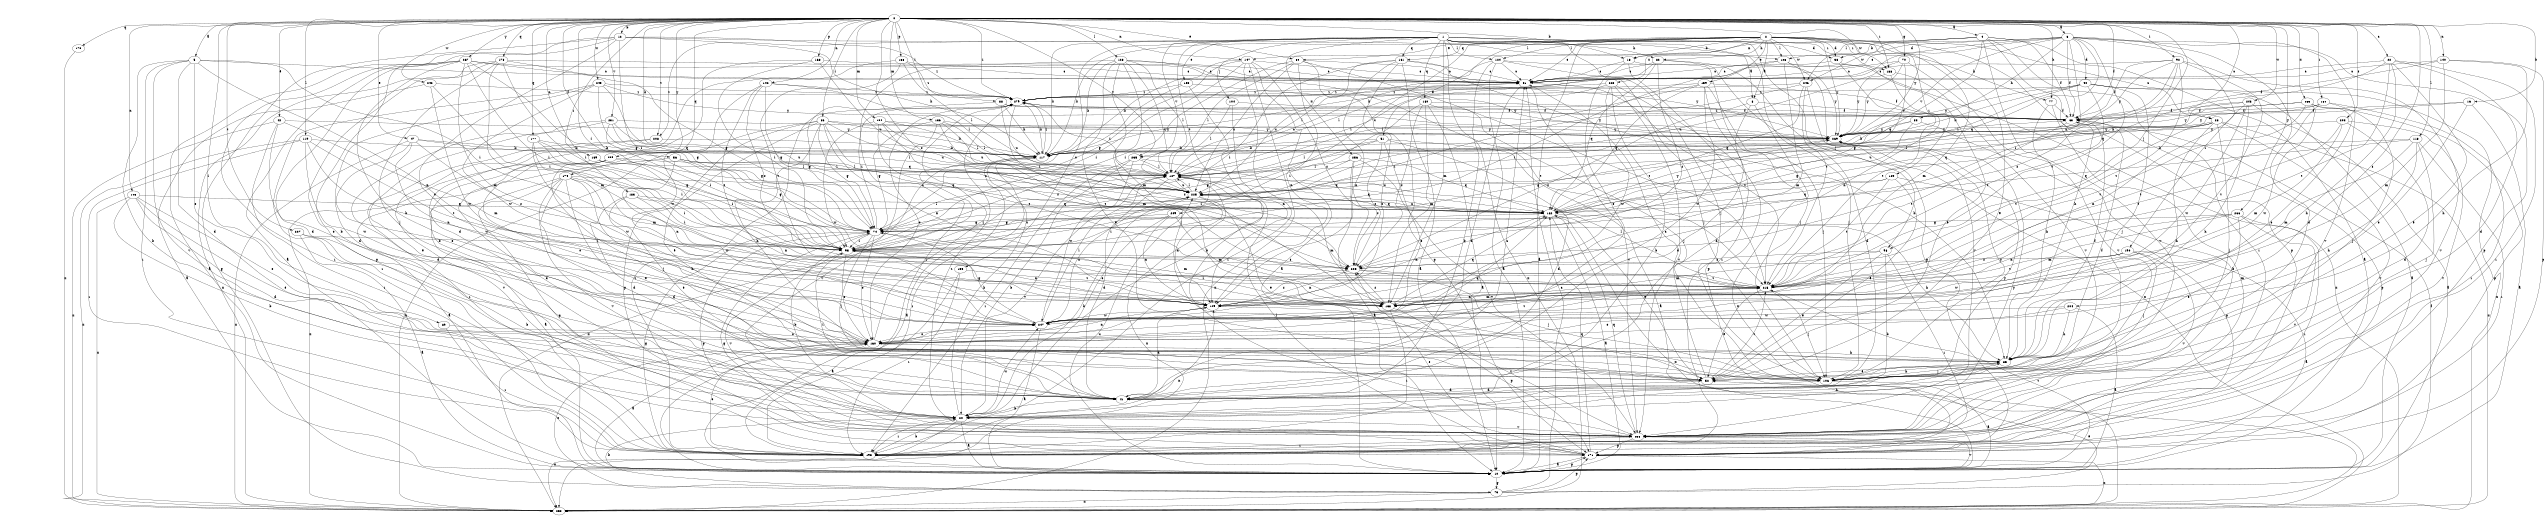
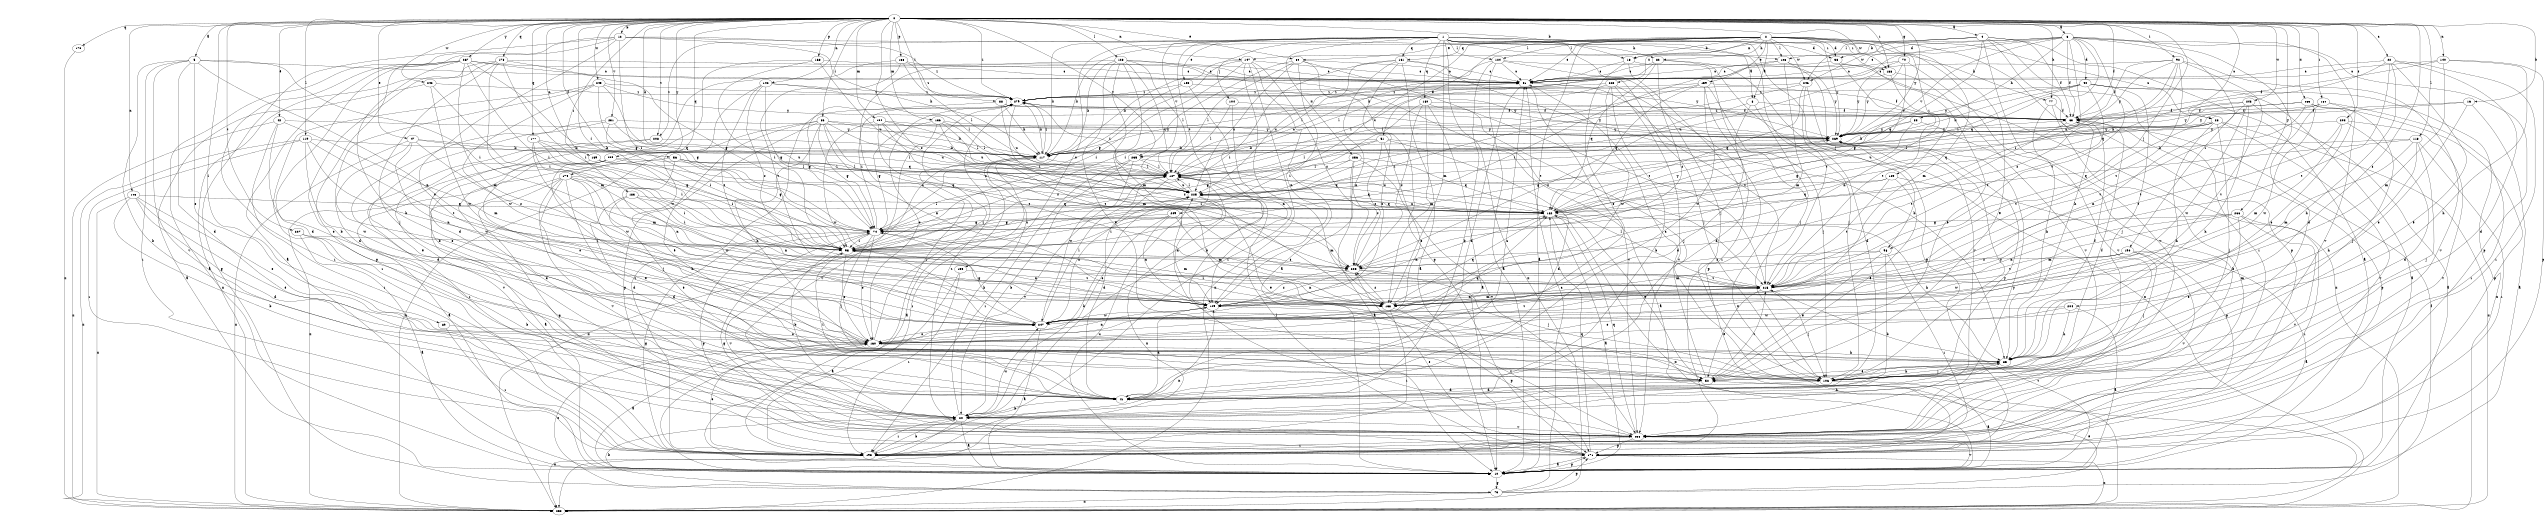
edge "117" -> "127": added, label "l"
edge "231" -> "74": removed, label "g"
